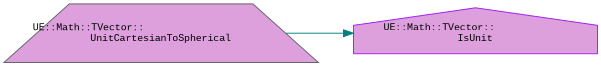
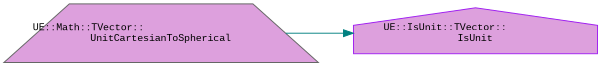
node "UE::Math::TVector:: IsUnit": label "UE::Math::TVector:: IsUnit" -> "UE::IsUnit::TVector:: IsUnit"
